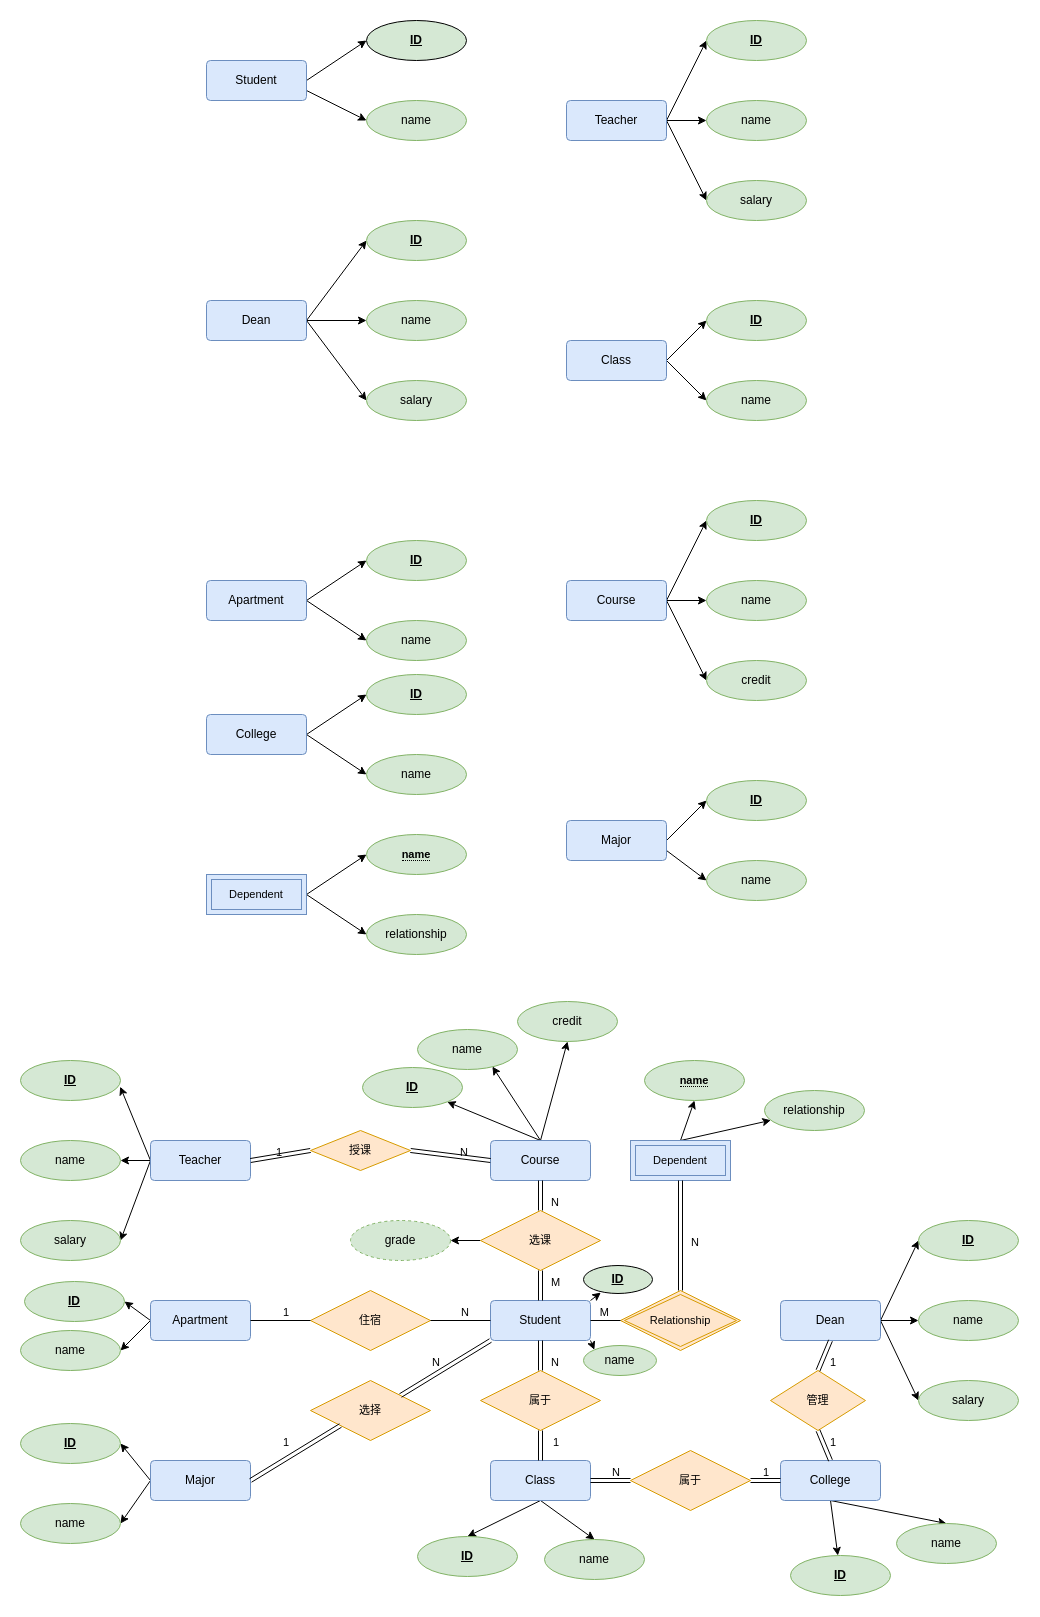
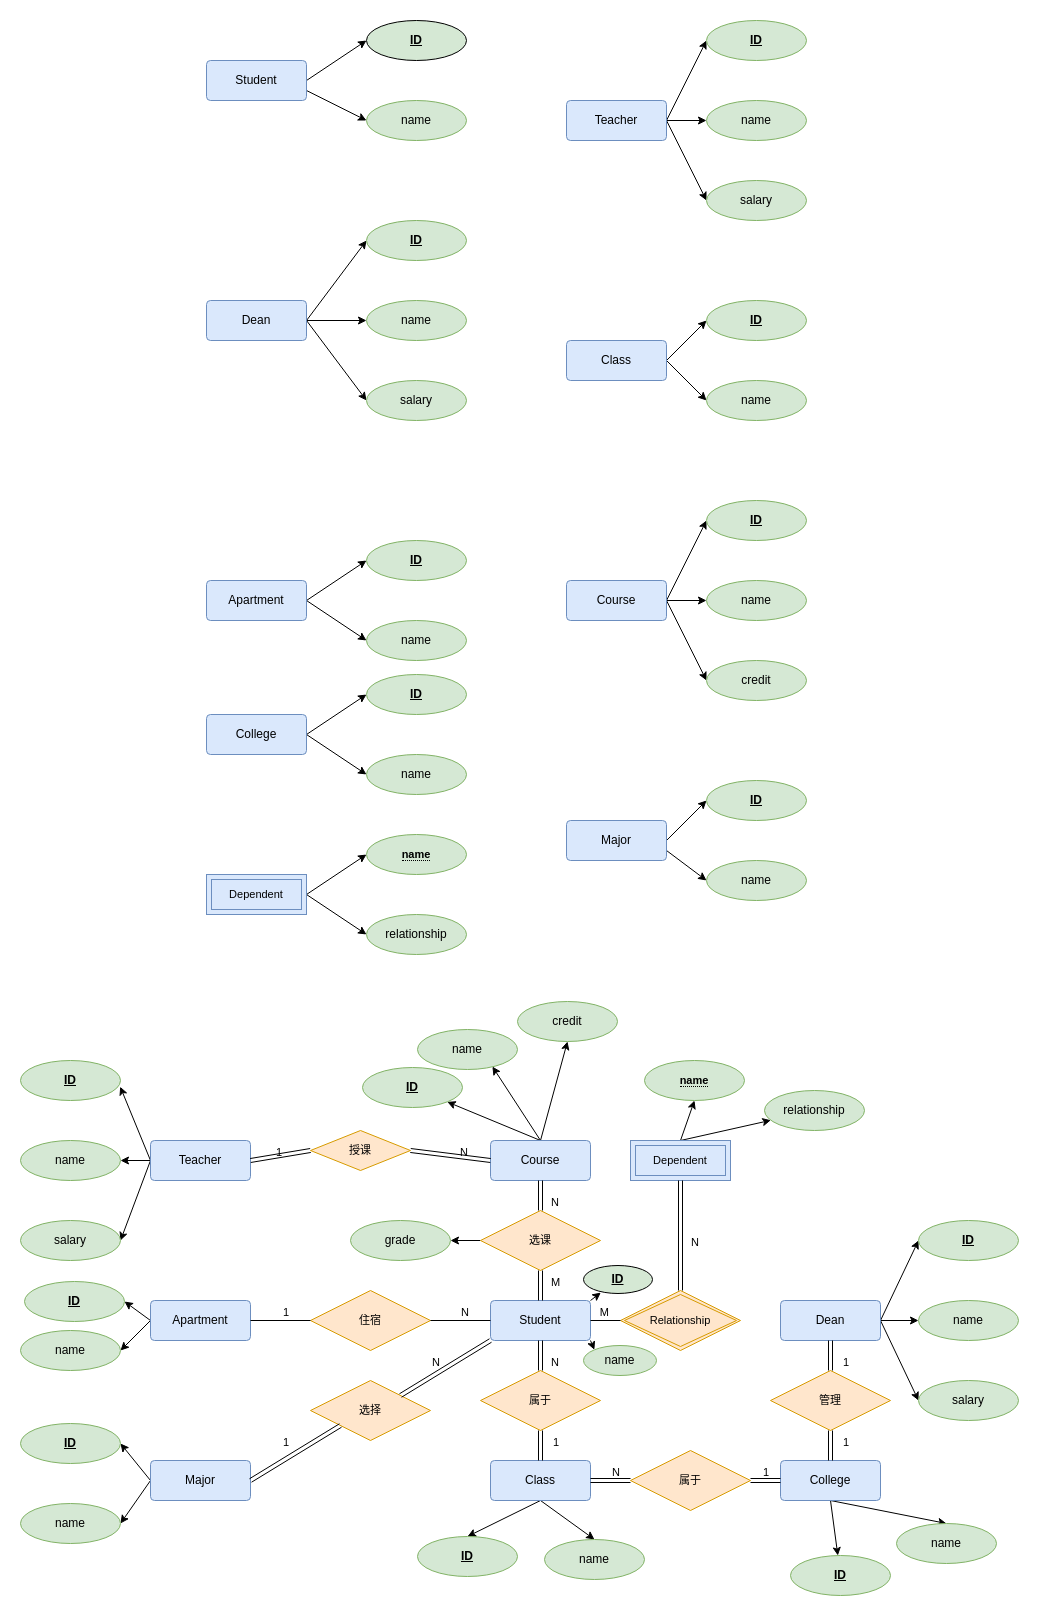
node "grade": style dashed -> solid
node "管理": size 95x60 -> 120x60
